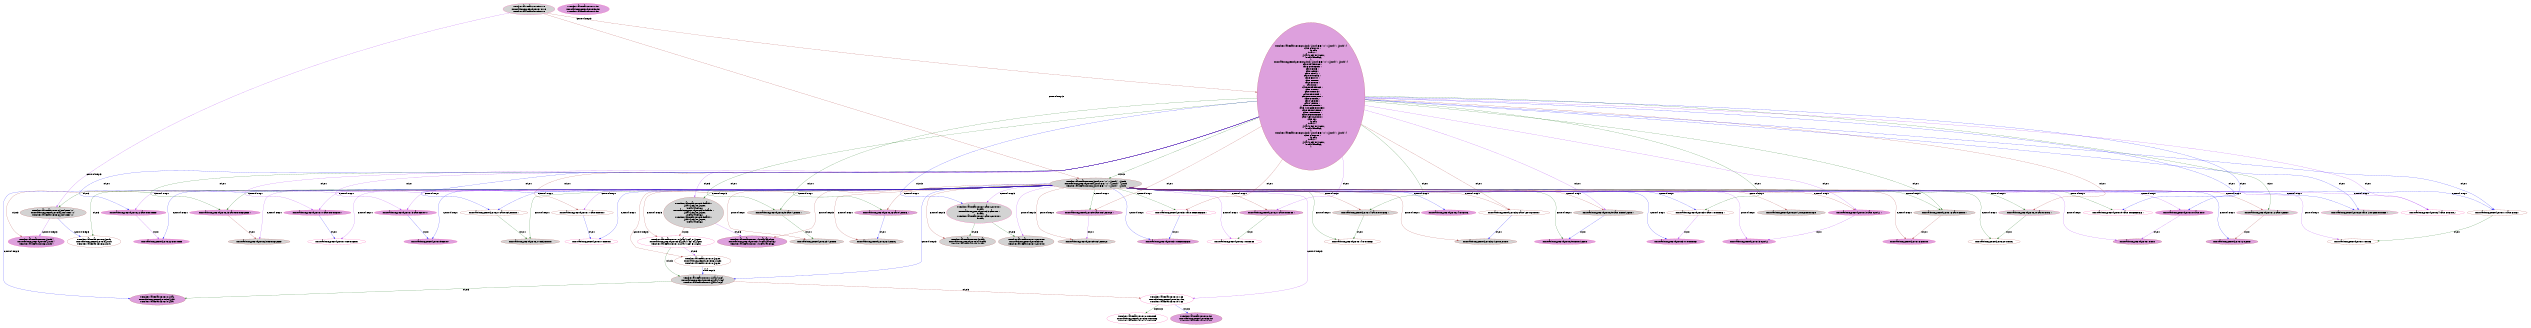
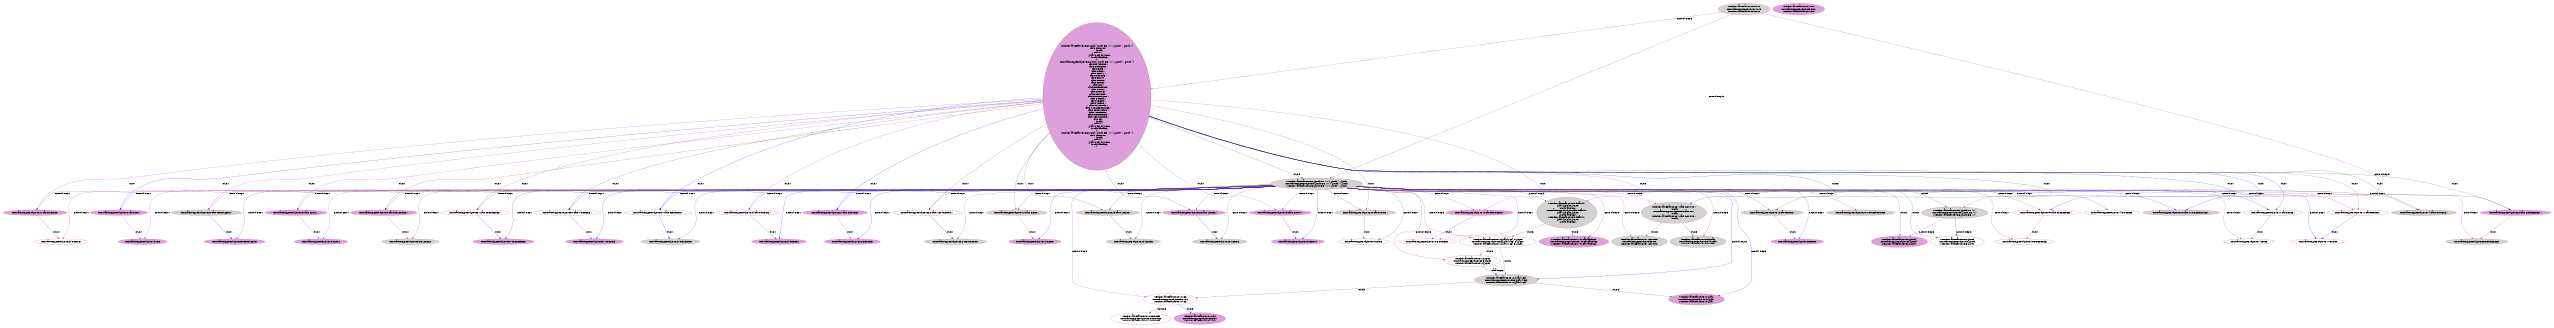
edge "AnnotationTypeBody#?#14:case DOUBLE :" -> "AnnotationTypeBody#?#14:DOUBLE": removed, label "AST:1"
edge "AnnotationTypeBody#?#27:case TESTAAAA :" -> "AnnotationTypeBody#?#27:TESTAAAA": color darkgreen -> blue
edge "AnnotationTypeBody#?#24:case PUBLIC :" -> "AnnotationTypeBody#?#24:PUBLIC": added, label "AST:1"
node "AnnotationTypeBody#?#19:INTERFACE": added
